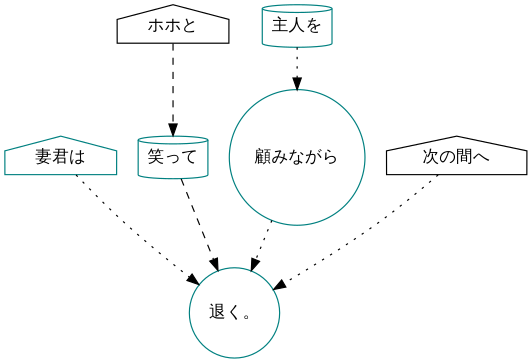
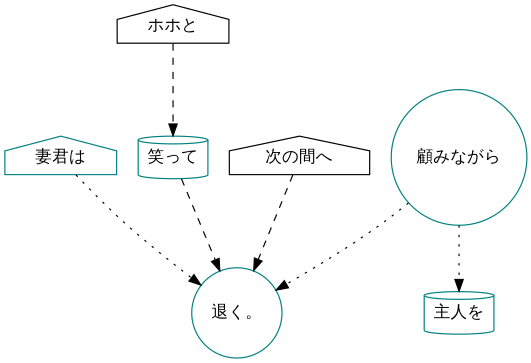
edge "主人を" -> "顧みながら": reversed
edge "次の間へ" -> "退く。": style dotted -> dashed
